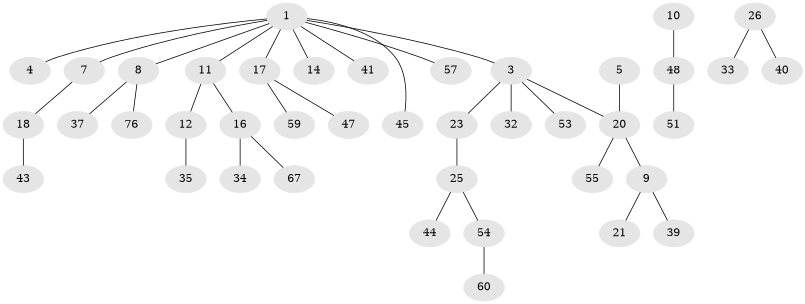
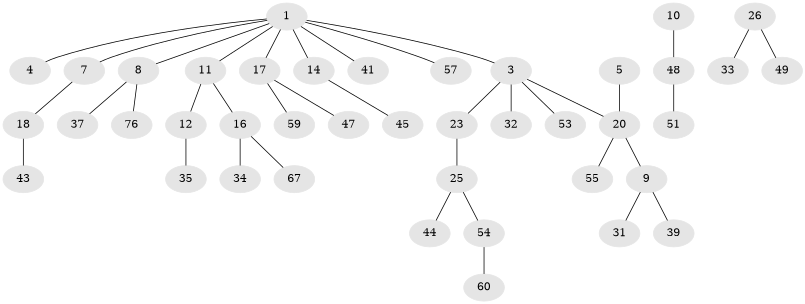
edge "1" -- "45": now "14" -- "45"
node "40": label "40" -> "49"
node "21": label "21" -> "31"
